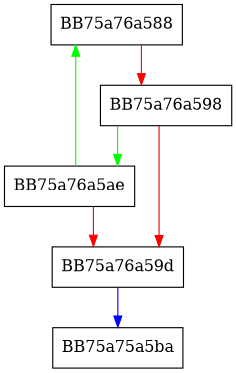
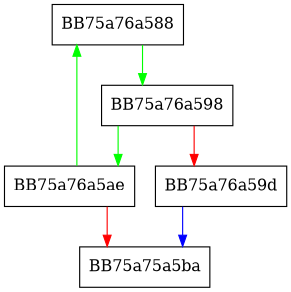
edge "BB75a76a588" -> "BB75a76a598": color red -> green
edge "BB75a76a5ae" -> "BB75a76a59d": now "BB75a76a5ae" -> "BB75a75a5ba"
